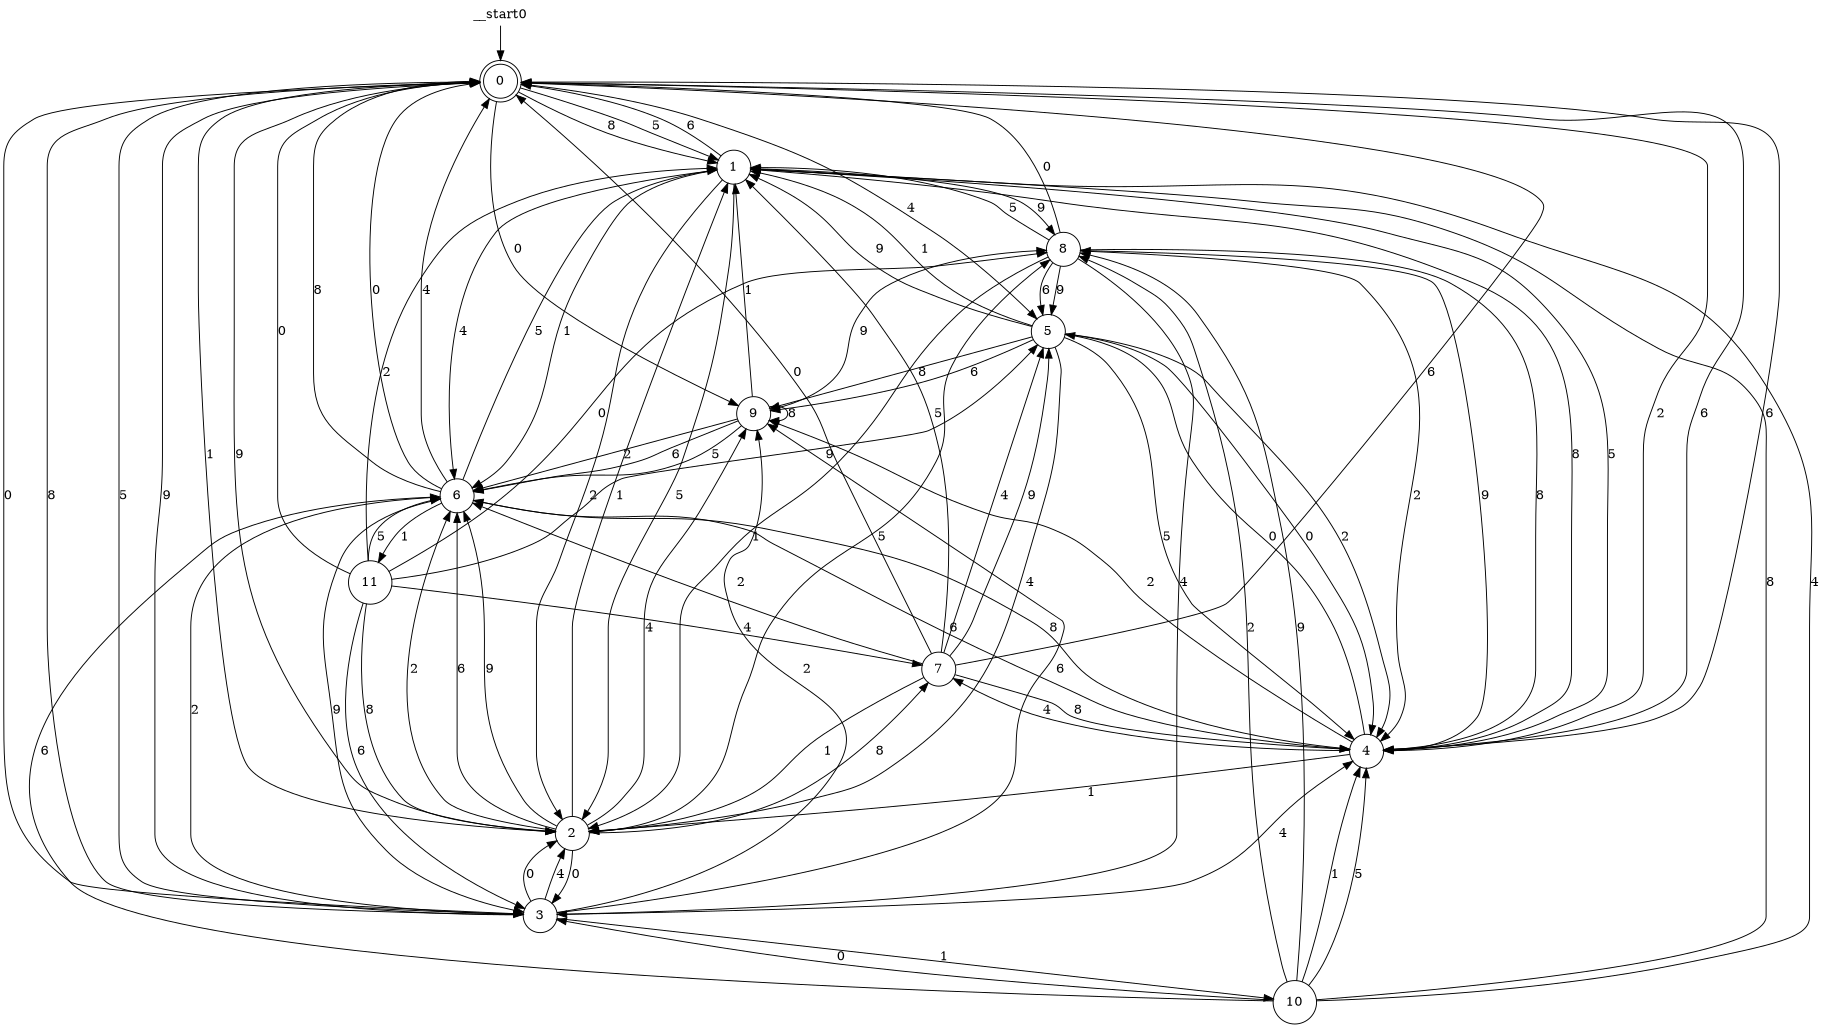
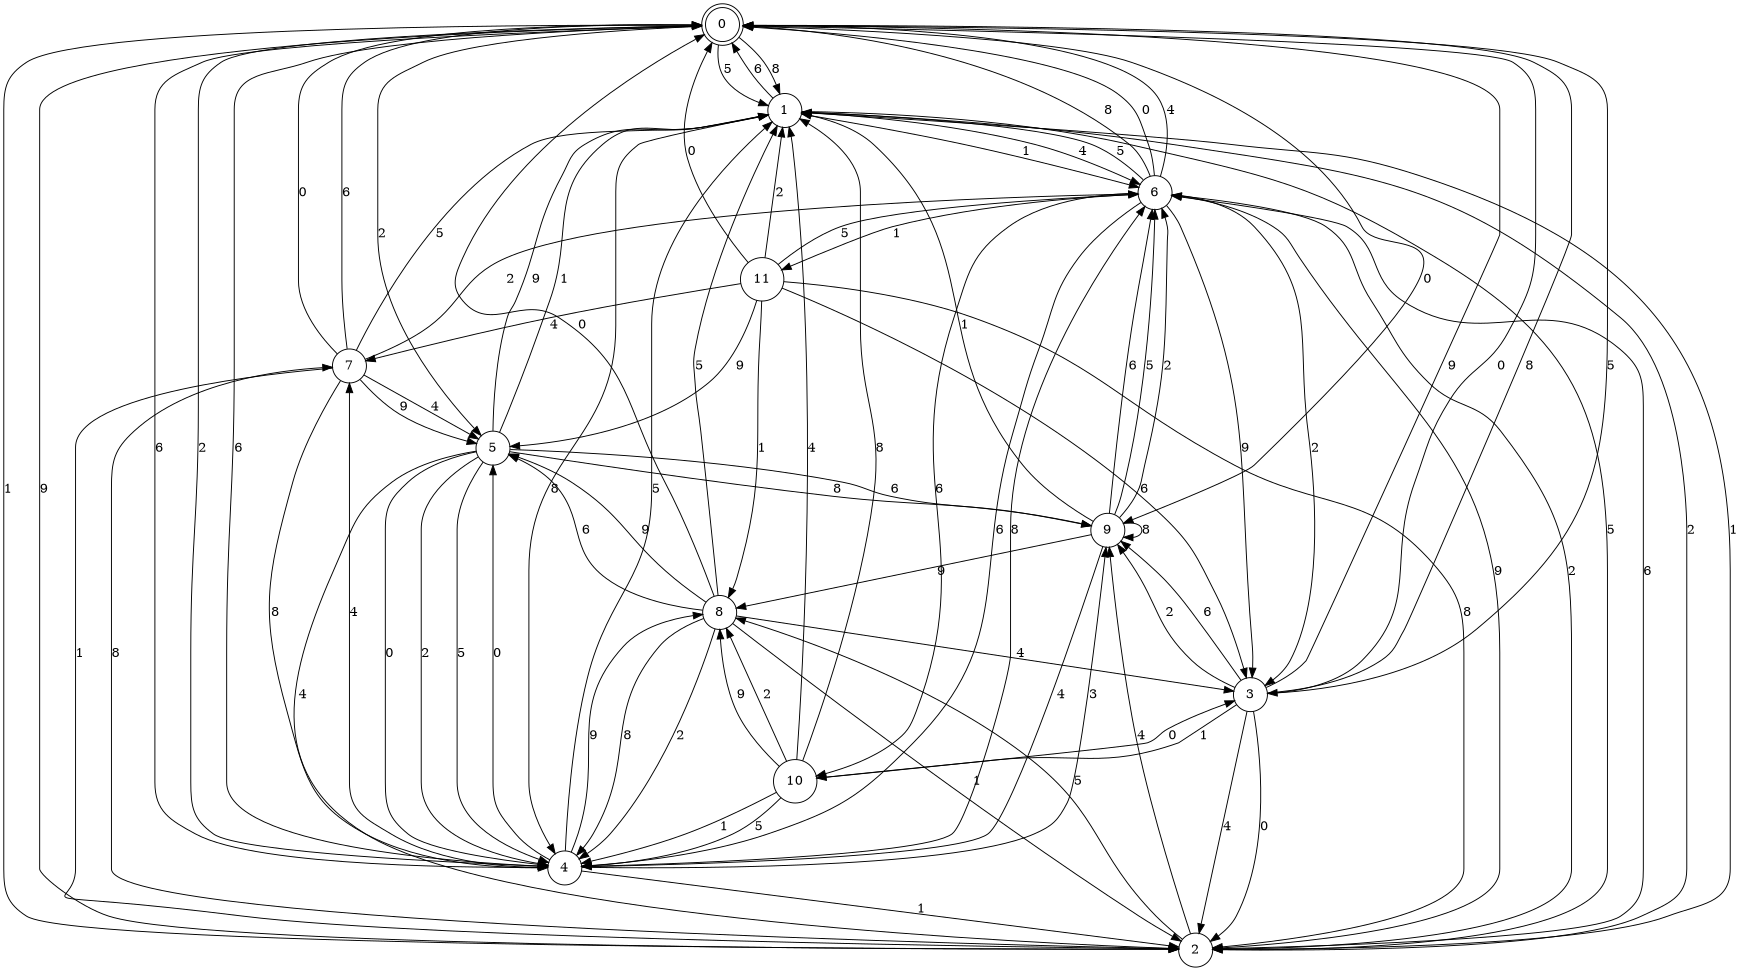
node "__start0": removed
edge "1" -> "8": removed, label "9"
edge "0" -> "5": label "4" -> "2"
edge "11" -> "8": label "0" -> "1"
edge "4" -> "9": label "2" -> "3"
edge "2" -> "3": removed, label "0"
edge "3" -> "4": now "9" -> "4"
edge "10" -> "6": reversed
